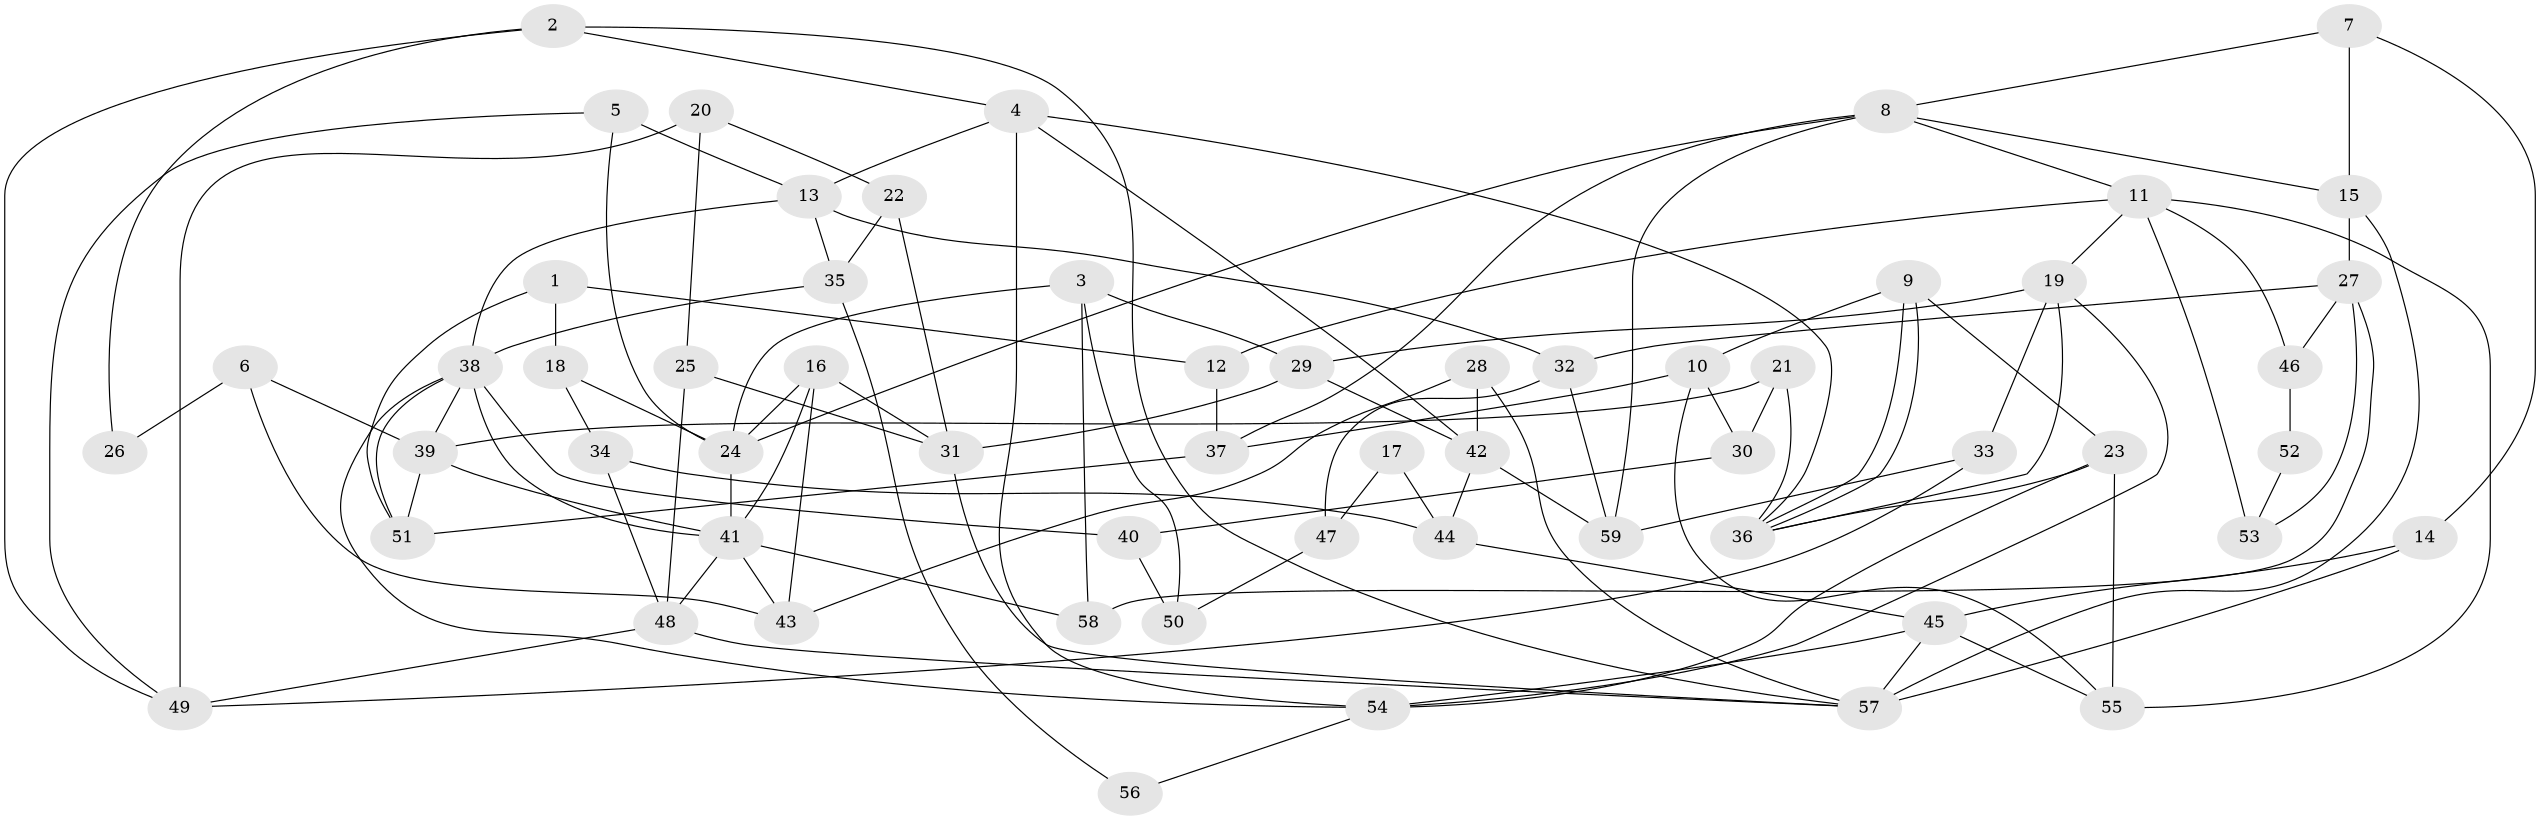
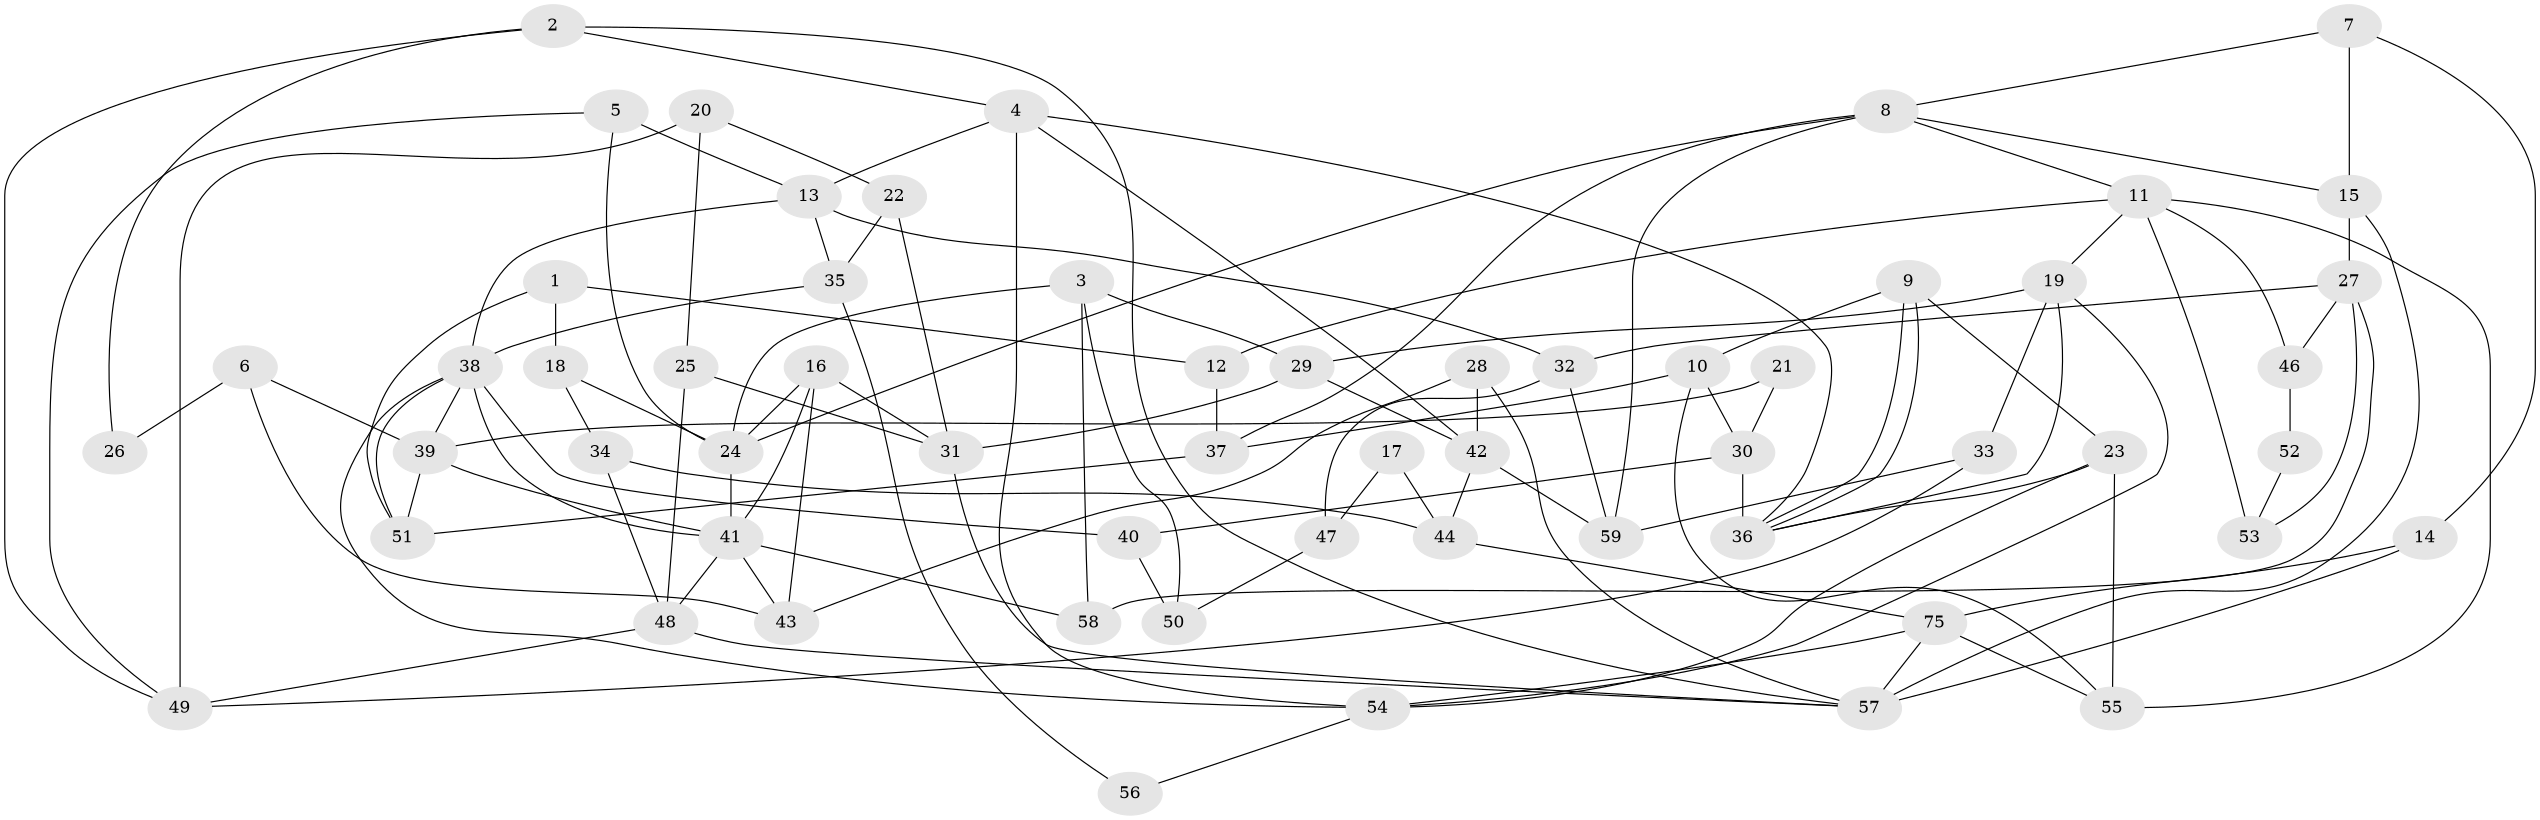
edge "21" -- "36": now "30" -- "36"
node "45": label "45" -> "75"
